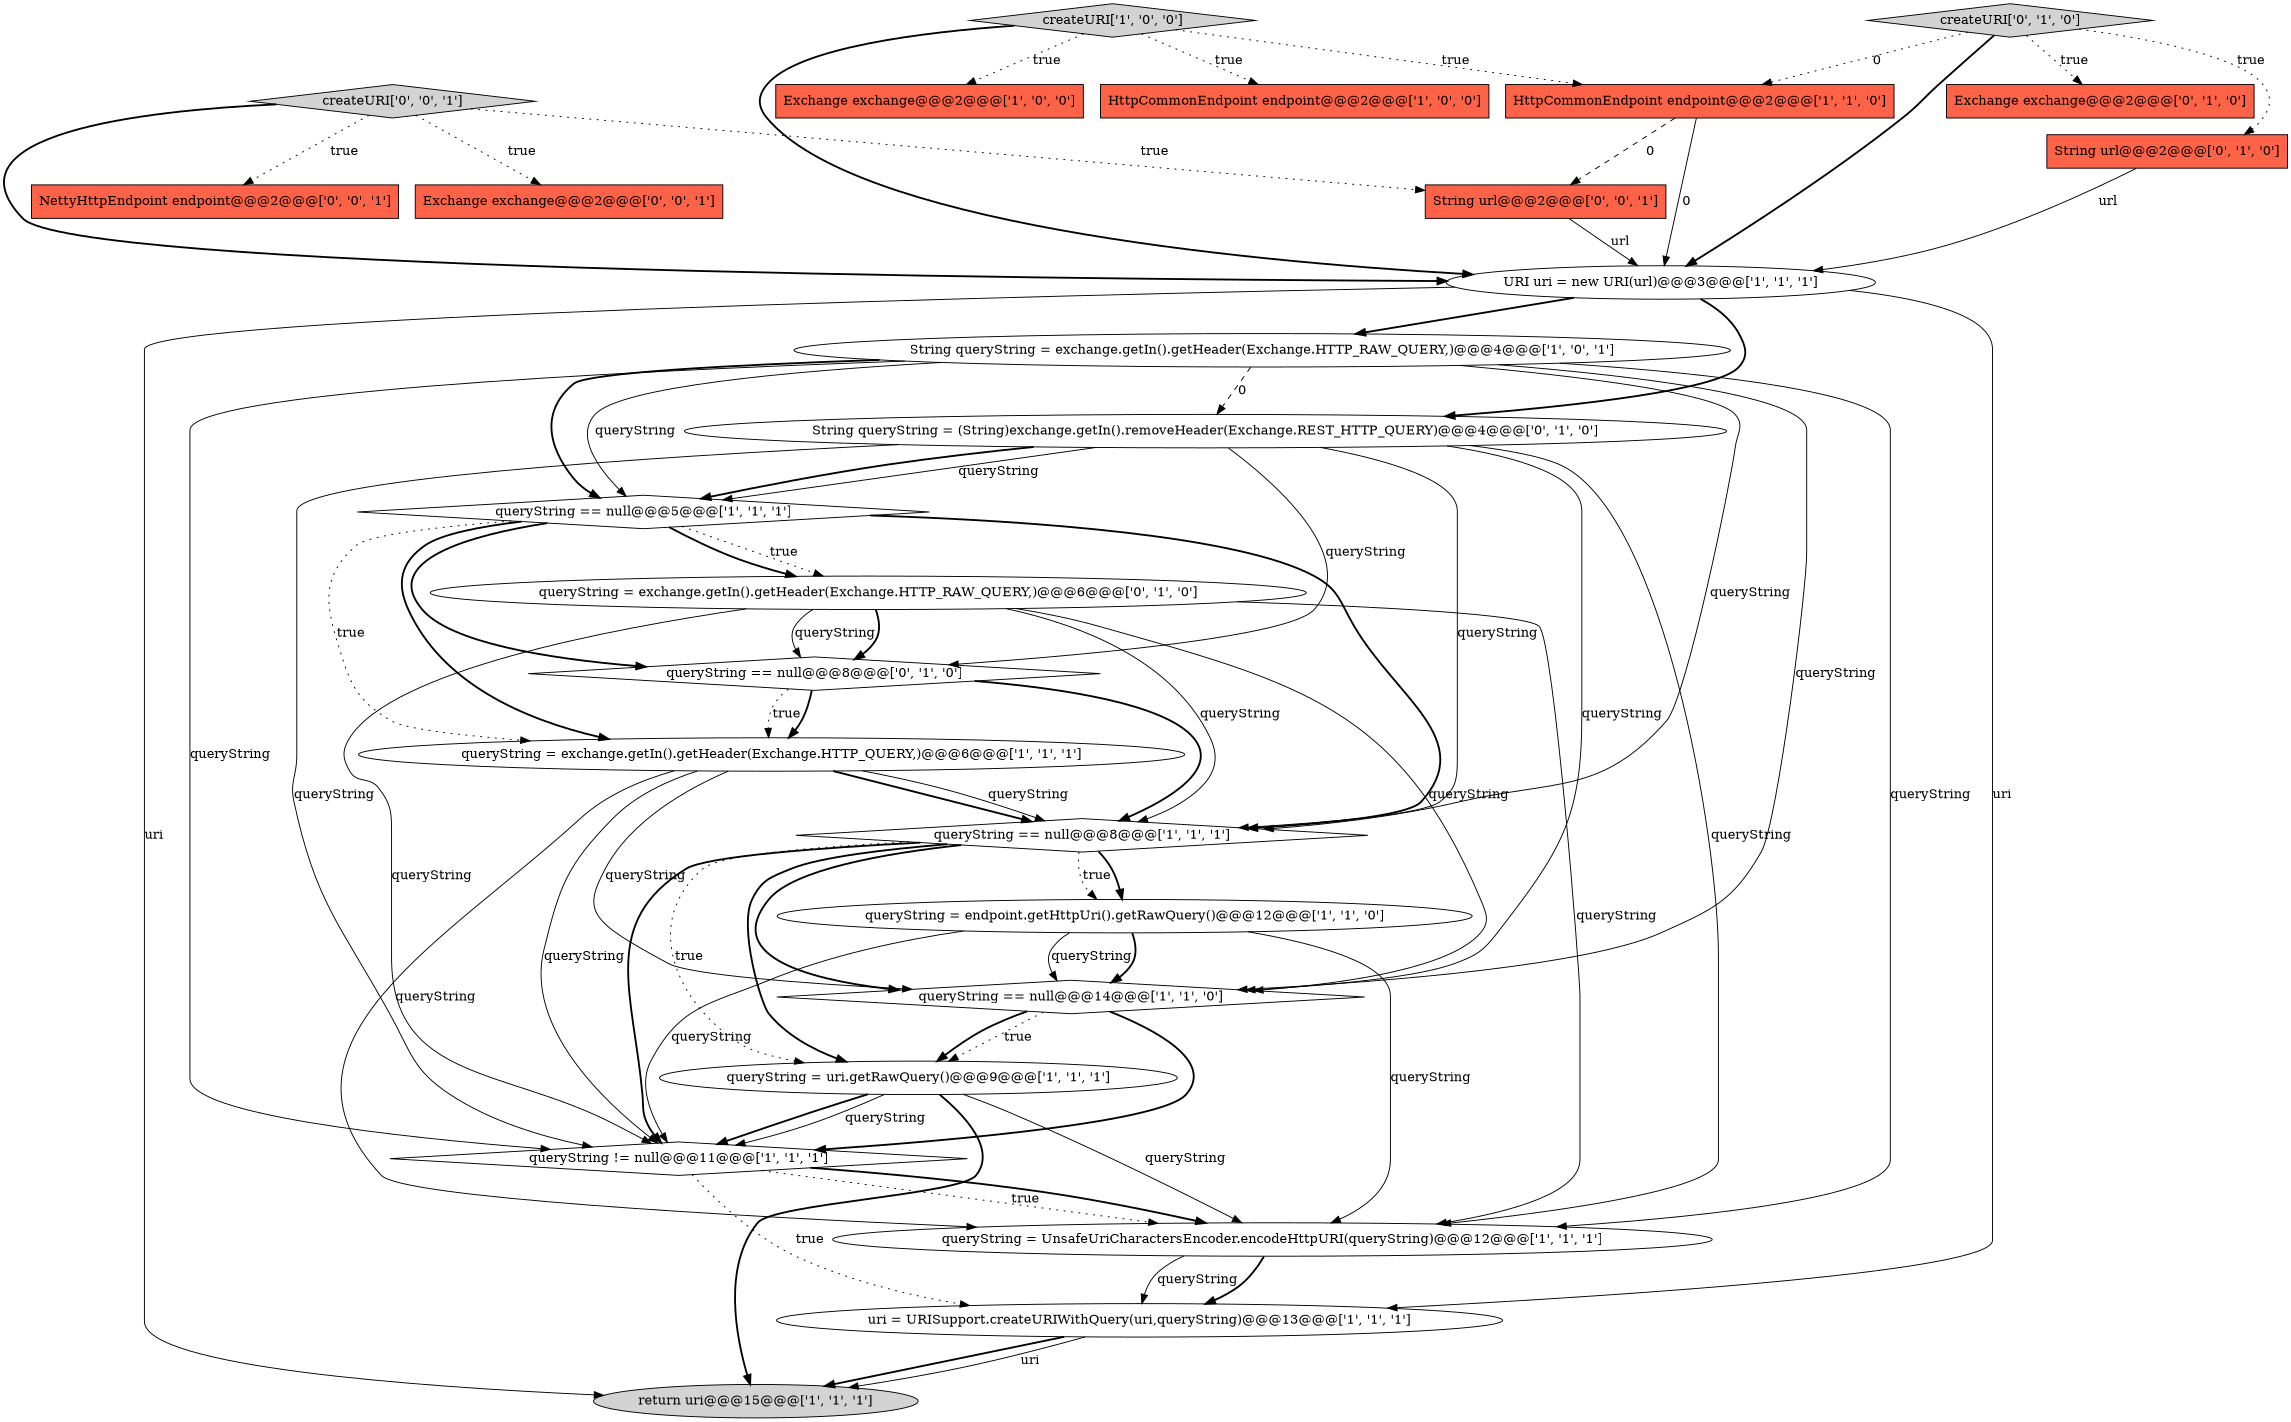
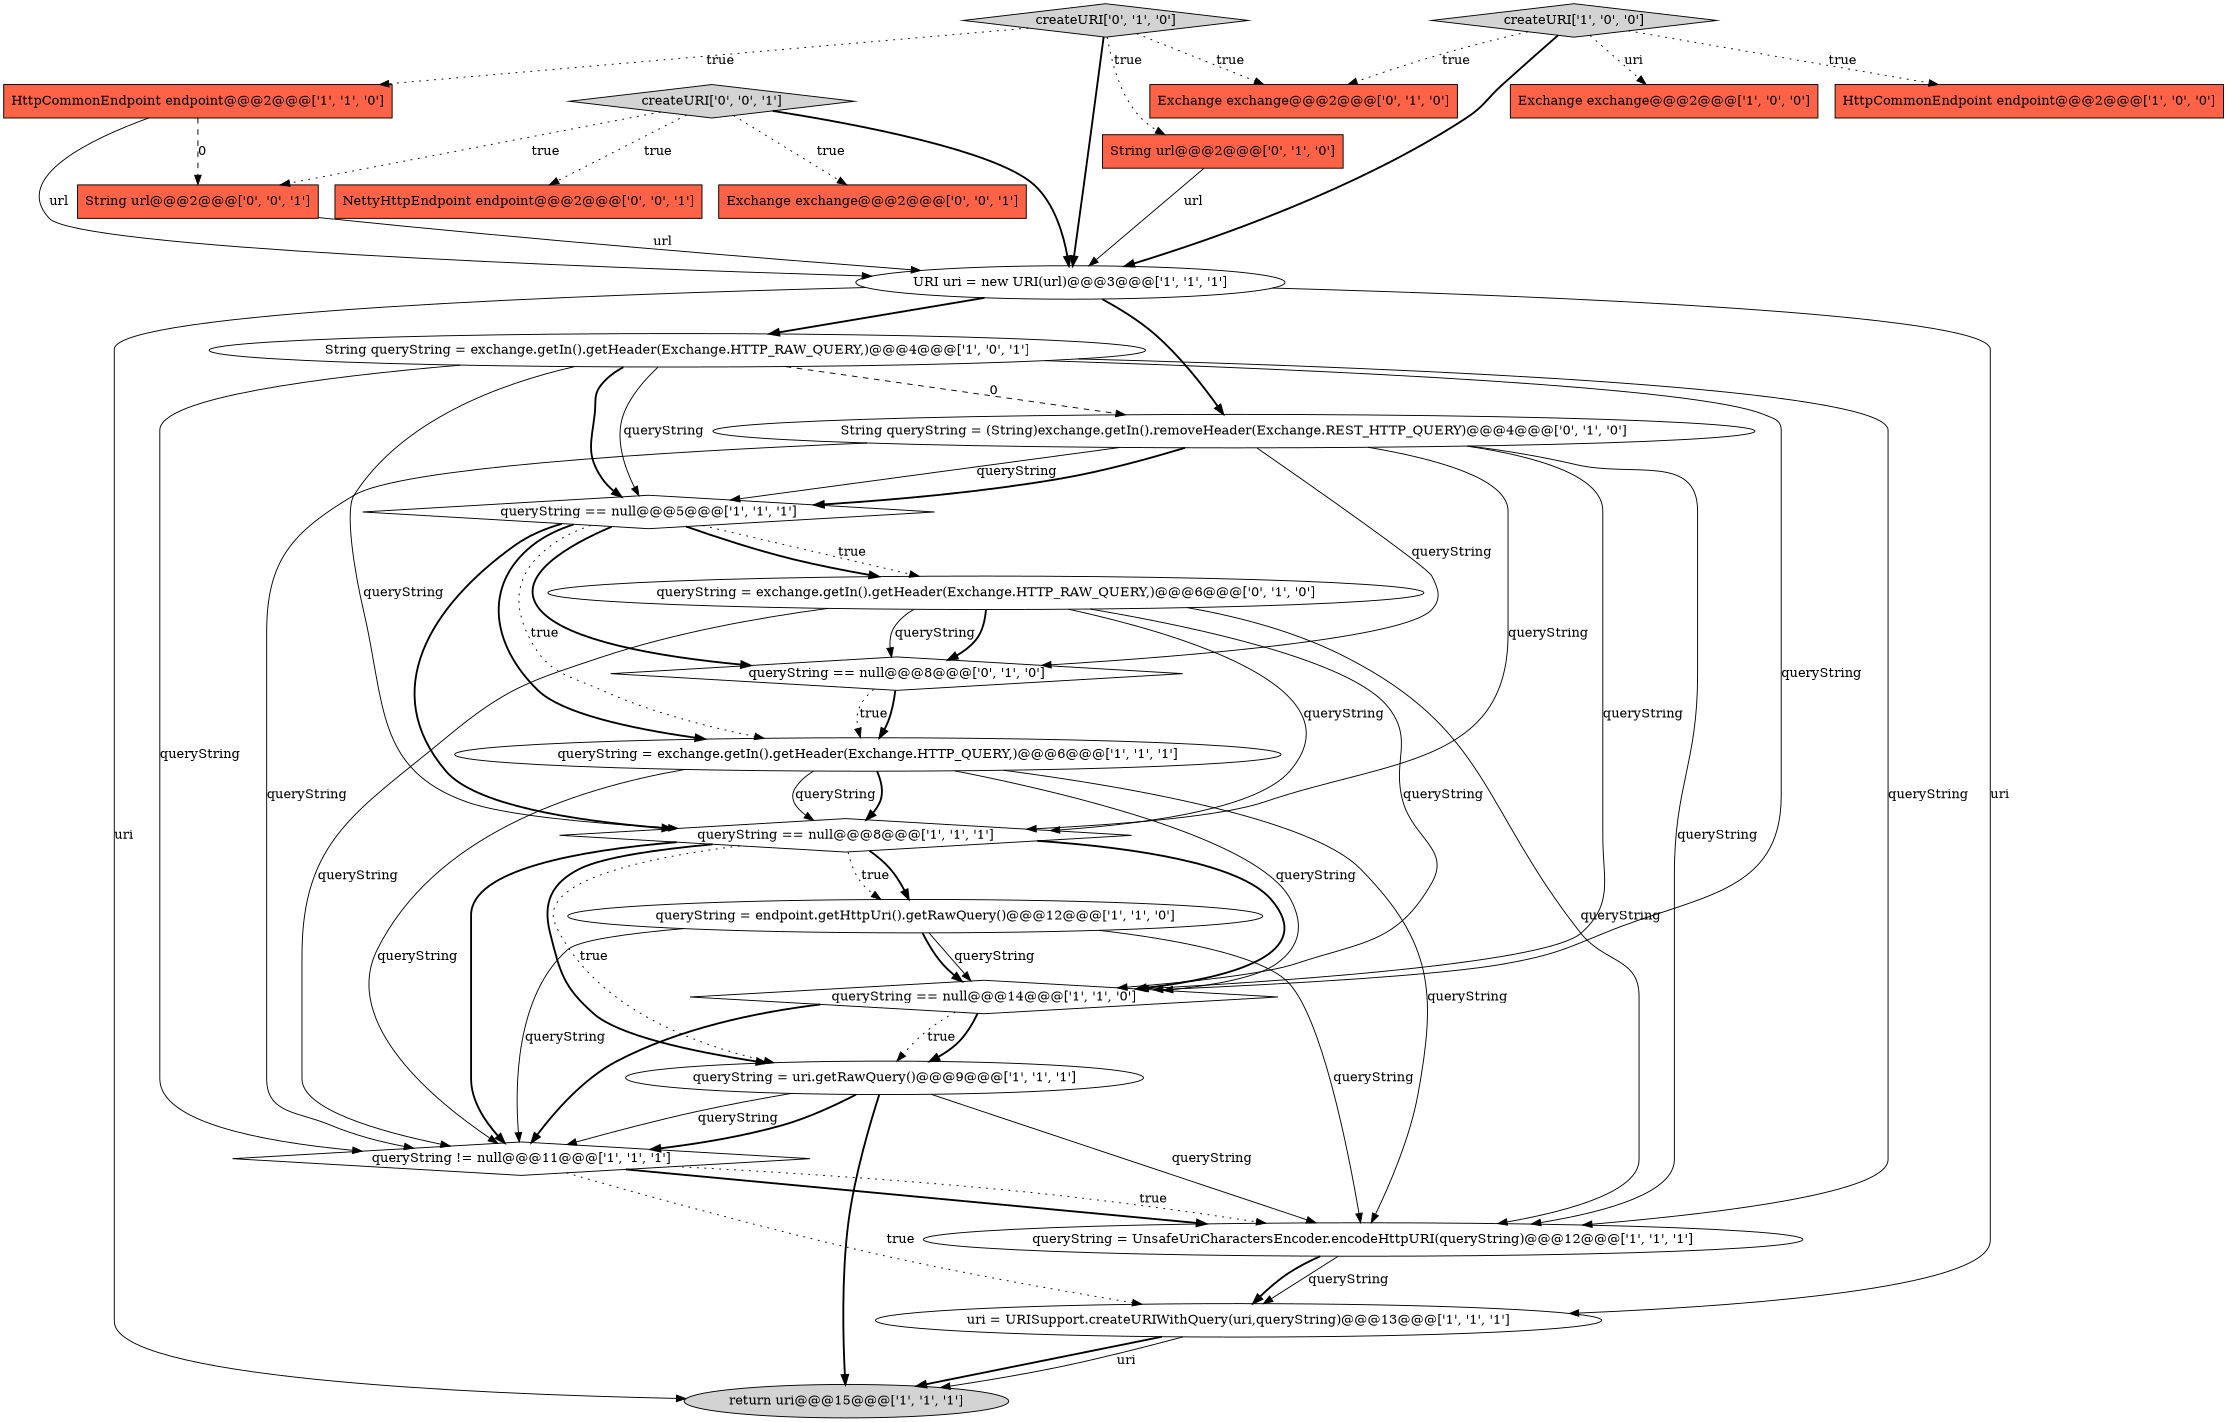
edge "createURI['1', '0', '0']" -> "HttpCommonEndpoint endpoint@@@2@@@['1', '1', '0']": now "createURI['1', '0', '0']" -> "Exchange exchange@@@2@@@['0', '1', '0']"
edge "createURI['1', '0', '0']" -> "Exchange exchange@@@2@@@['1', '0', '0']": label "true" -> "uri"
edge "createURI['0', '1', '0']" -> "HttpCommonEndpoint endpoint@@@2@@@['1', '1', '0']": label "0" -> "true"
edge "HttpCommonEndpoint endpoint@@@2@@@['1', '1', '0']" -> "URI uri = new URI(url)@@@3@@@['1', '1', '1']": label "0" -> "url"
edge "queryString == null@@@8@@@['0', '1', '0']" -> "queryString == null@@@8@@@['1', '1', '1']": removed
